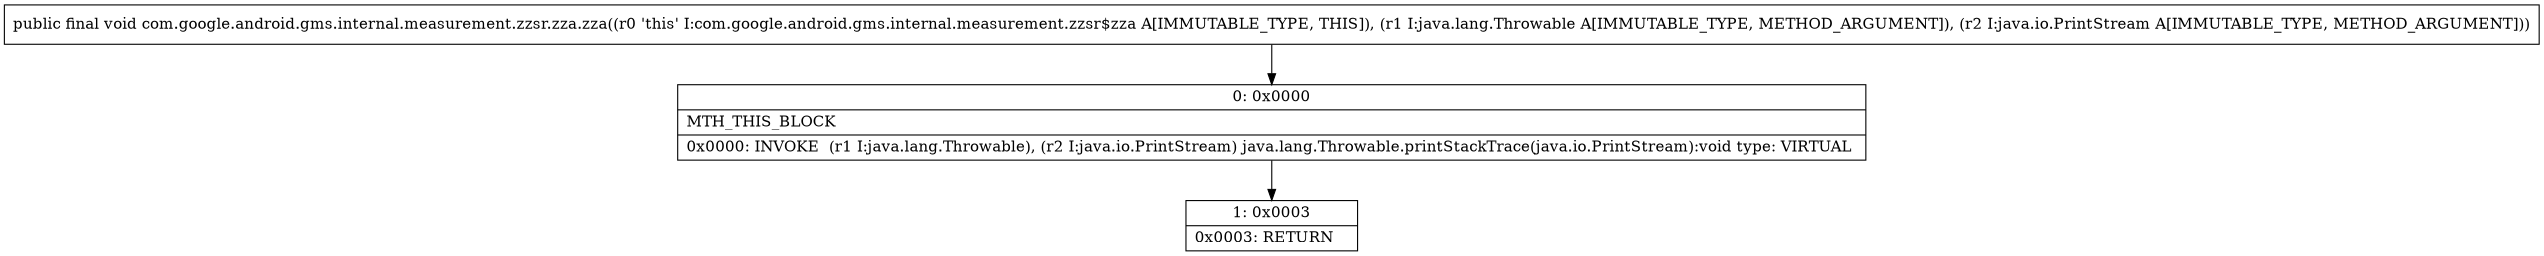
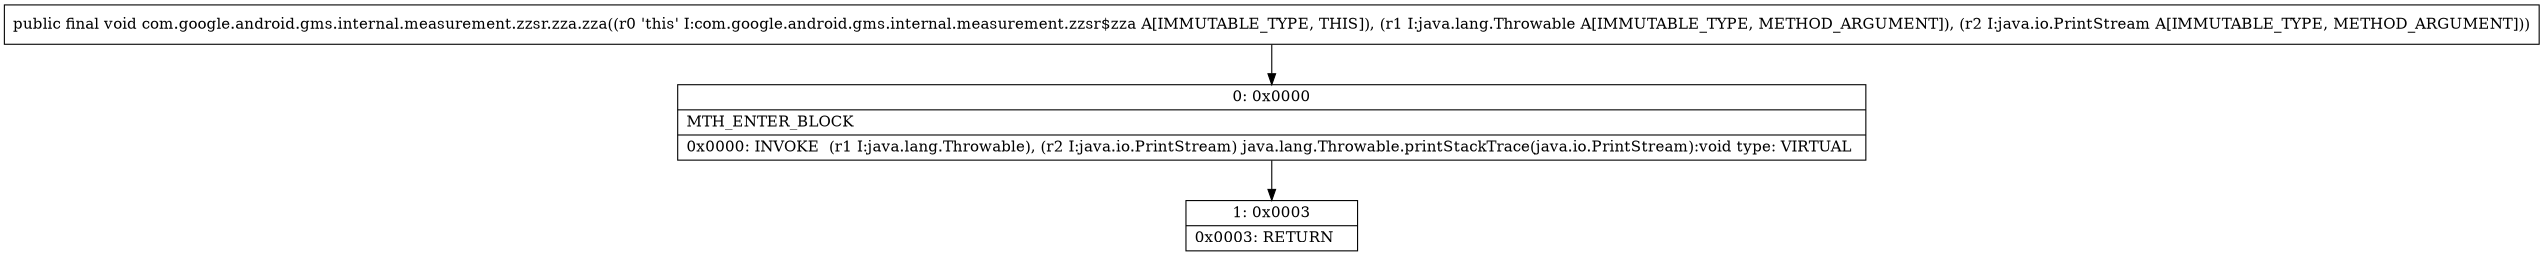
node "0: 0x0000": text "MTH_THIS_BLOCK" -> "MTH_ENTER_BLOCK"
